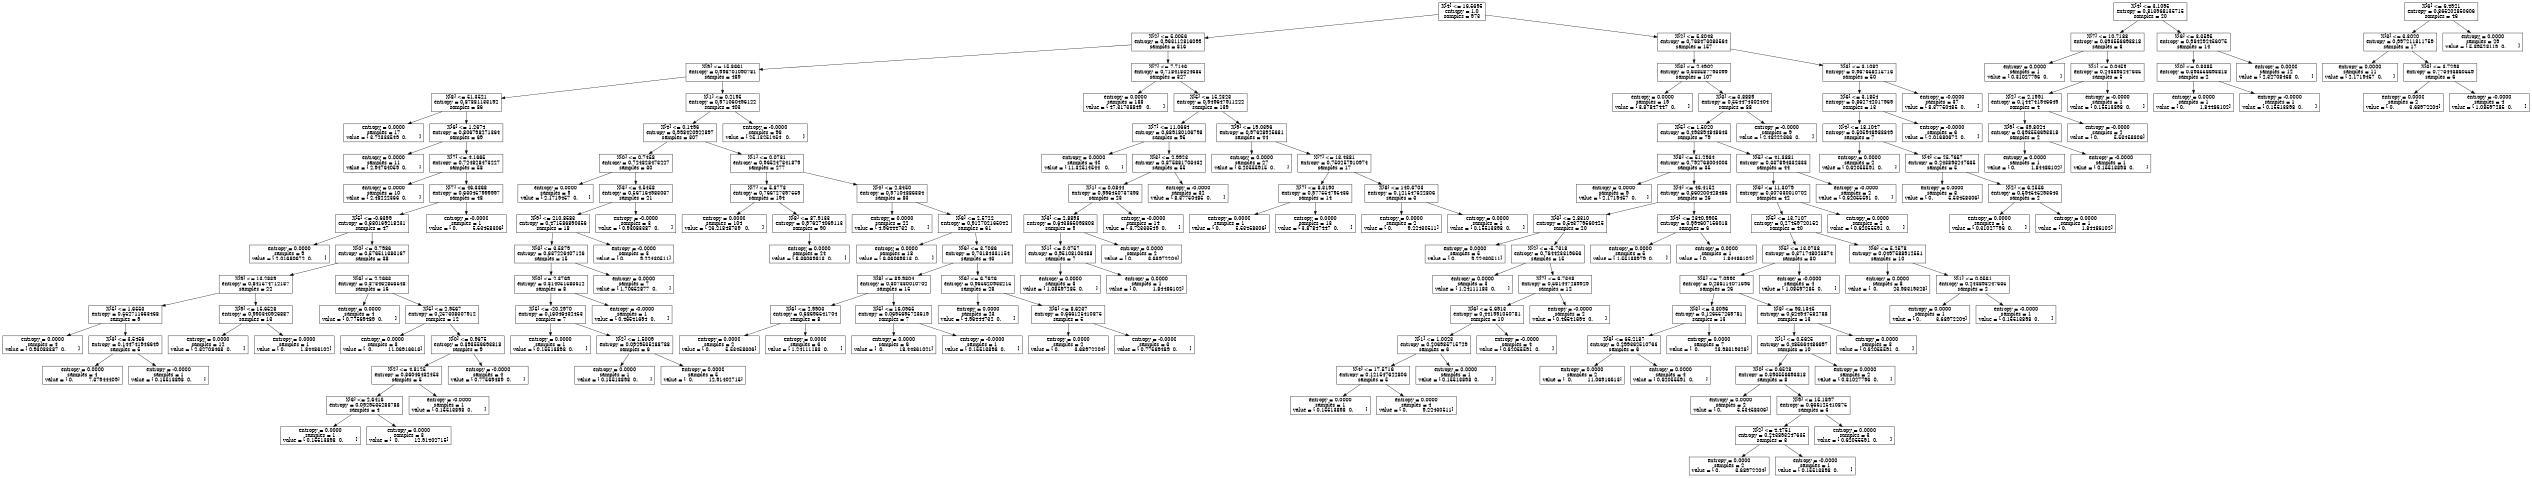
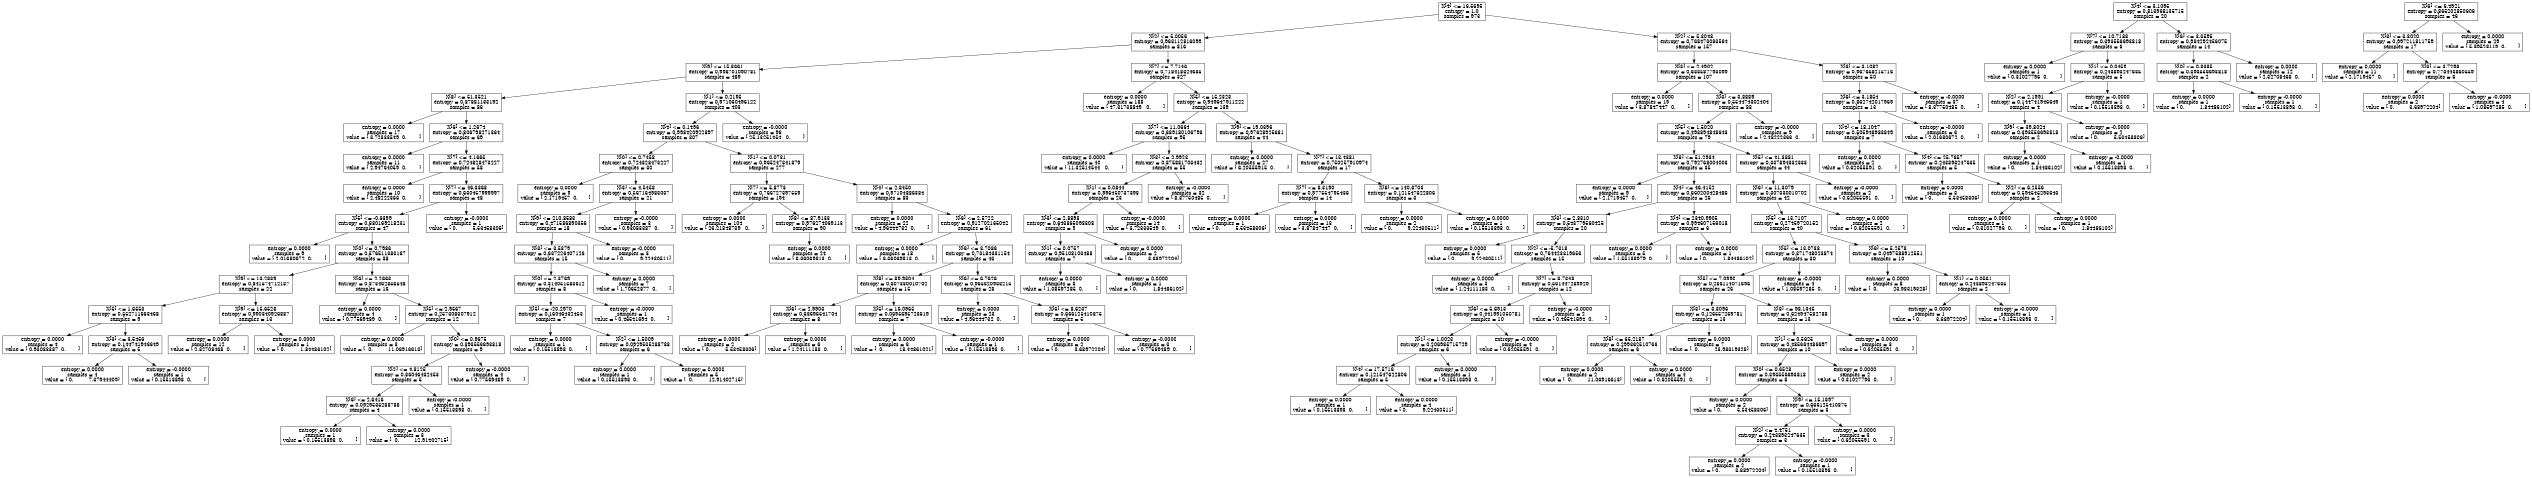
edge "X[0] <= 0.7986 entropy = 0.576511383167 samples = 38" -> "X[6] <= 2.2663 entropy = 0.373462856548 samples = 16": added
